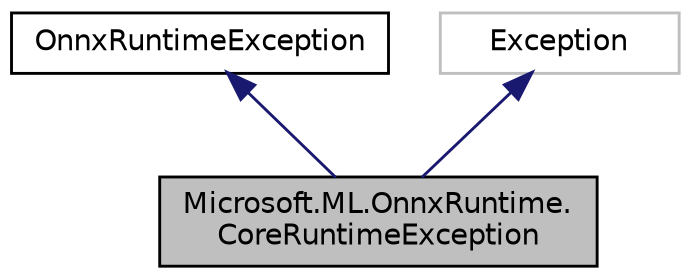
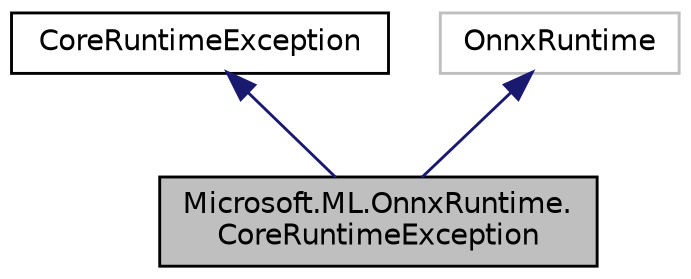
node "OnnxRuntimeException": label "OnnxRuntimeException" -> "CoreRuntimeException"
node "Exception": label "Exception" -> "OnnxRuntime"
